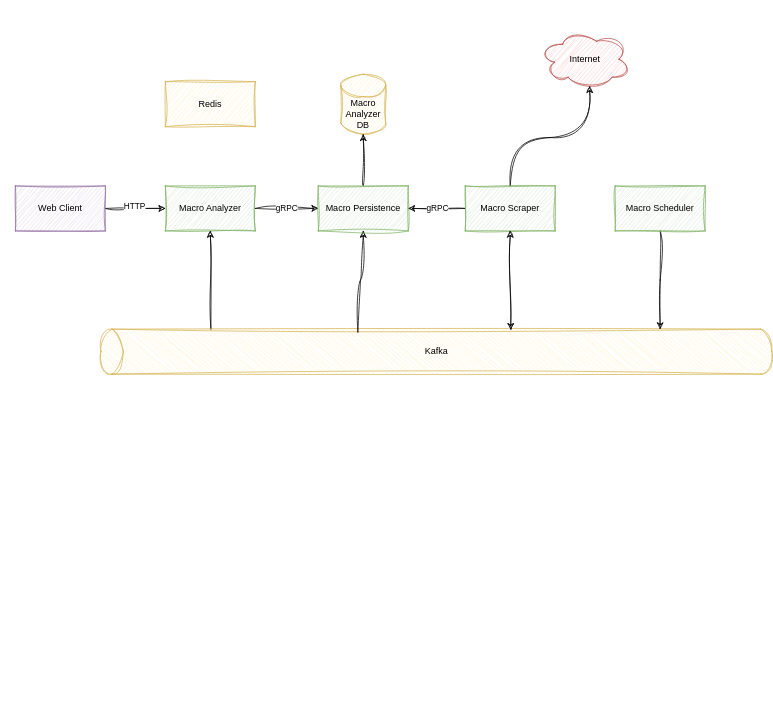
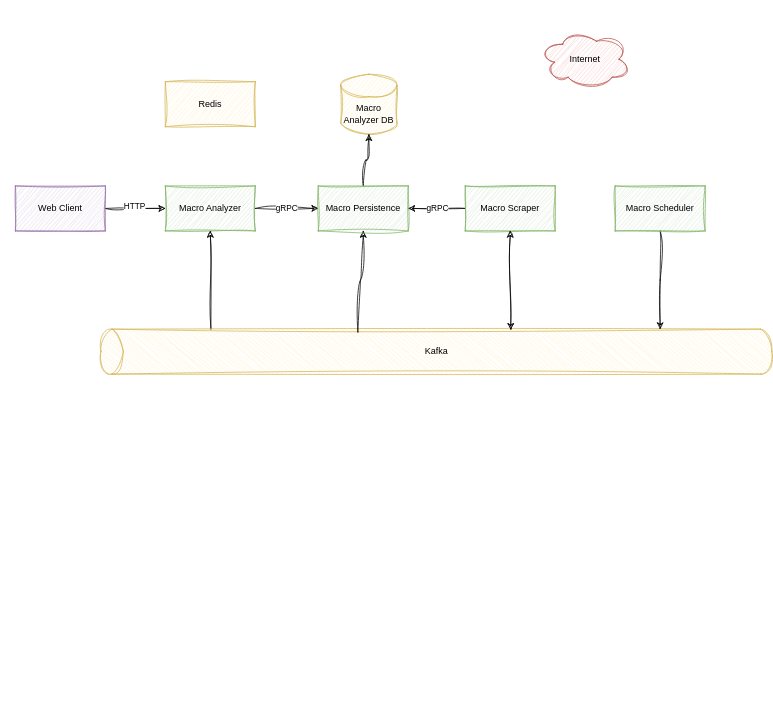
node "Macro Analyzer DB": size 45x60 -> 56x60
edge "Macro Scraper" -> "Internet": removed
